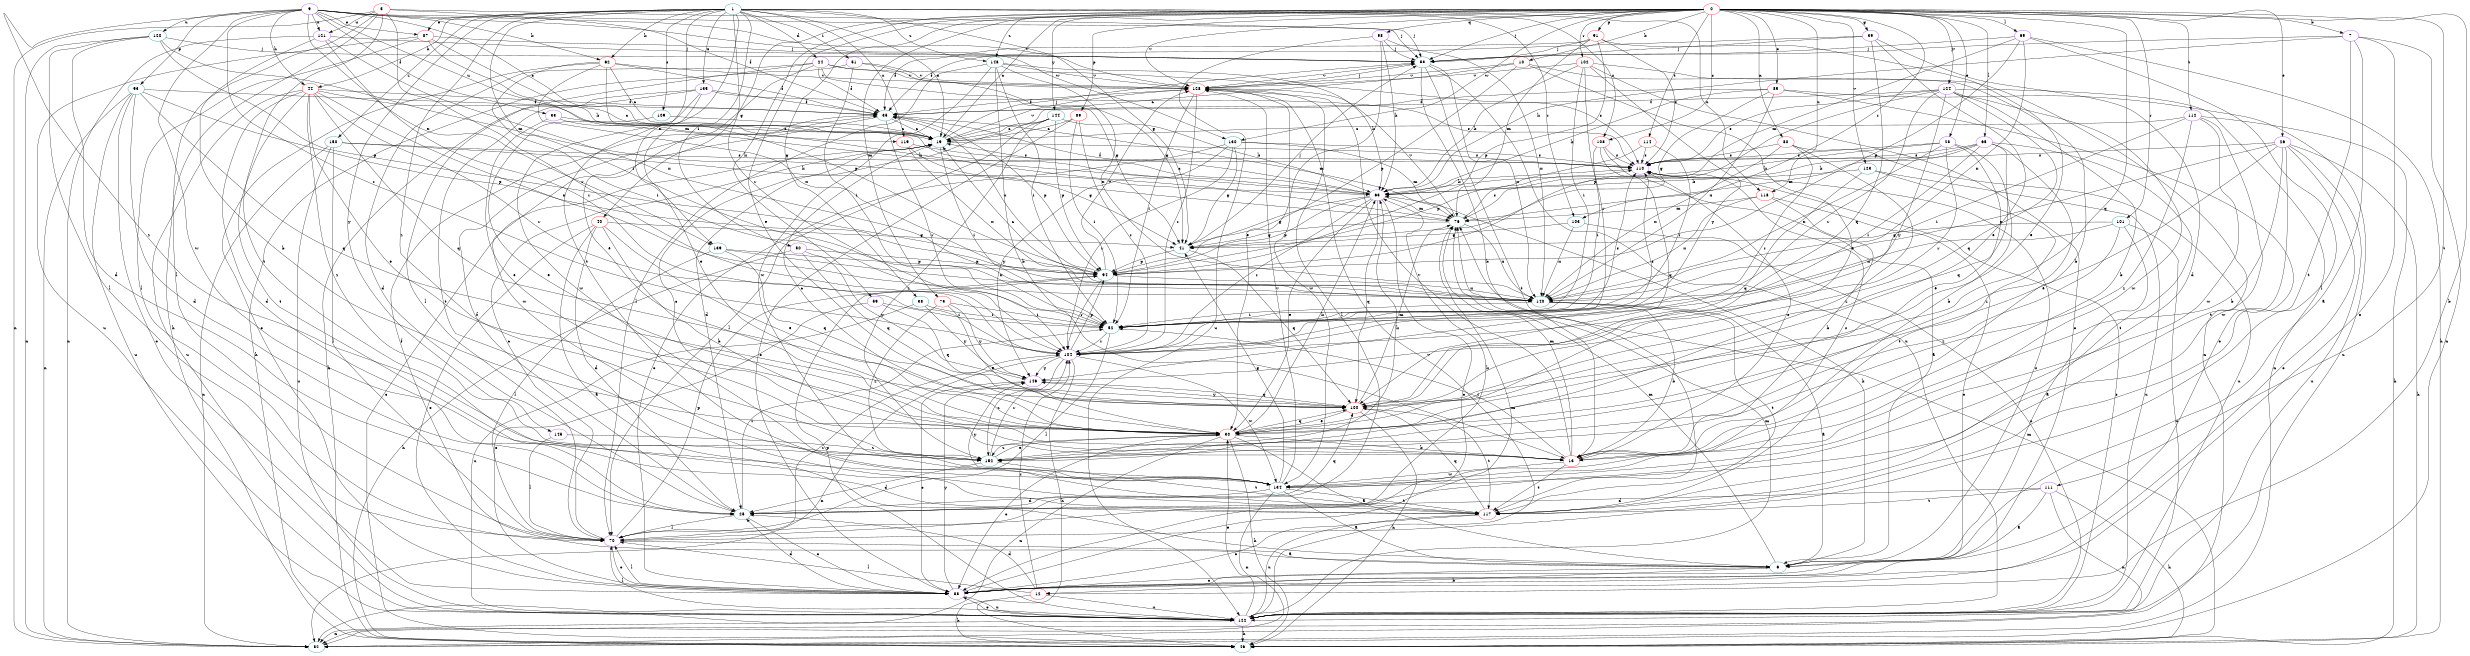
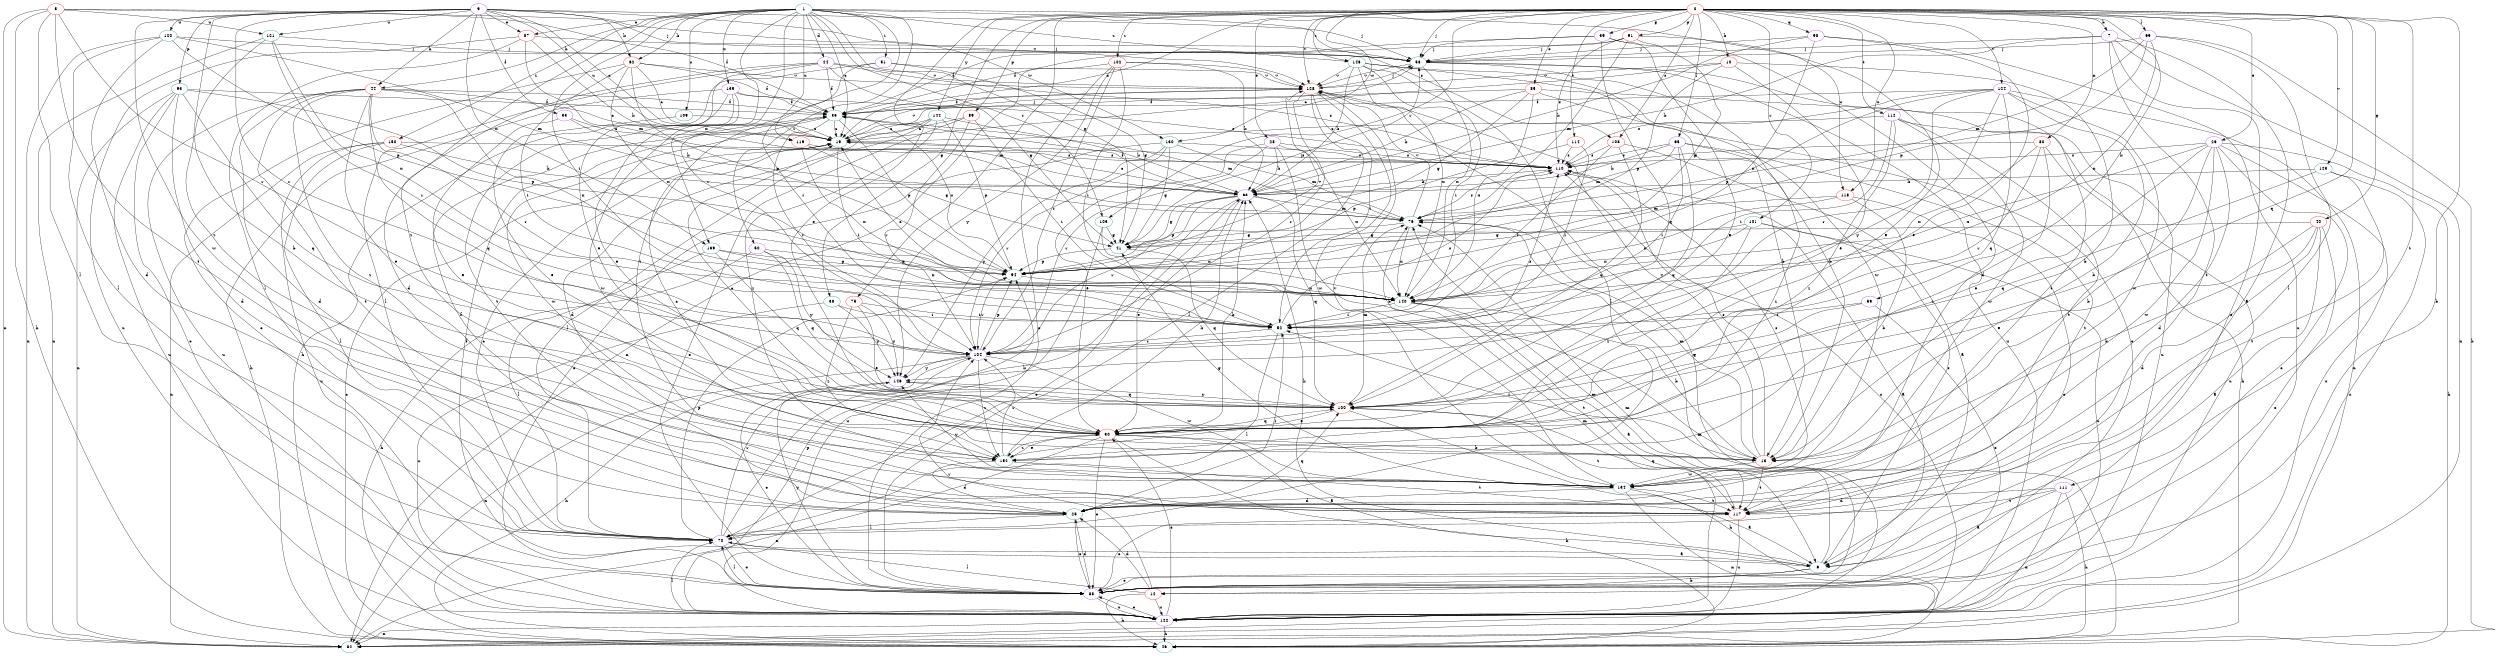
node "121": color purple -> teal
node "150": color teal -> red
node "145": removed
edge "26" -> "25": added, label "d"
